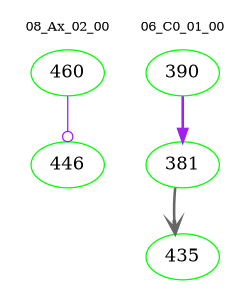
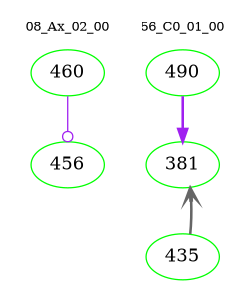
cluster "06_C0_01_00": label "06_C0_01_00" -> "56_C0_01_00"
node "390": label "390" -> "490"
node "446": label "446" -> "456"
edge "381" -> "435": reversed
